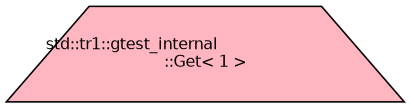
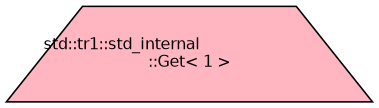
node "std::tr1::gtest_internal ::Get< 1 >": label "std::tr1::gtest_internal ::Get< 1 >" -> "std::tr1::std_internal ::Get< 1 >"
